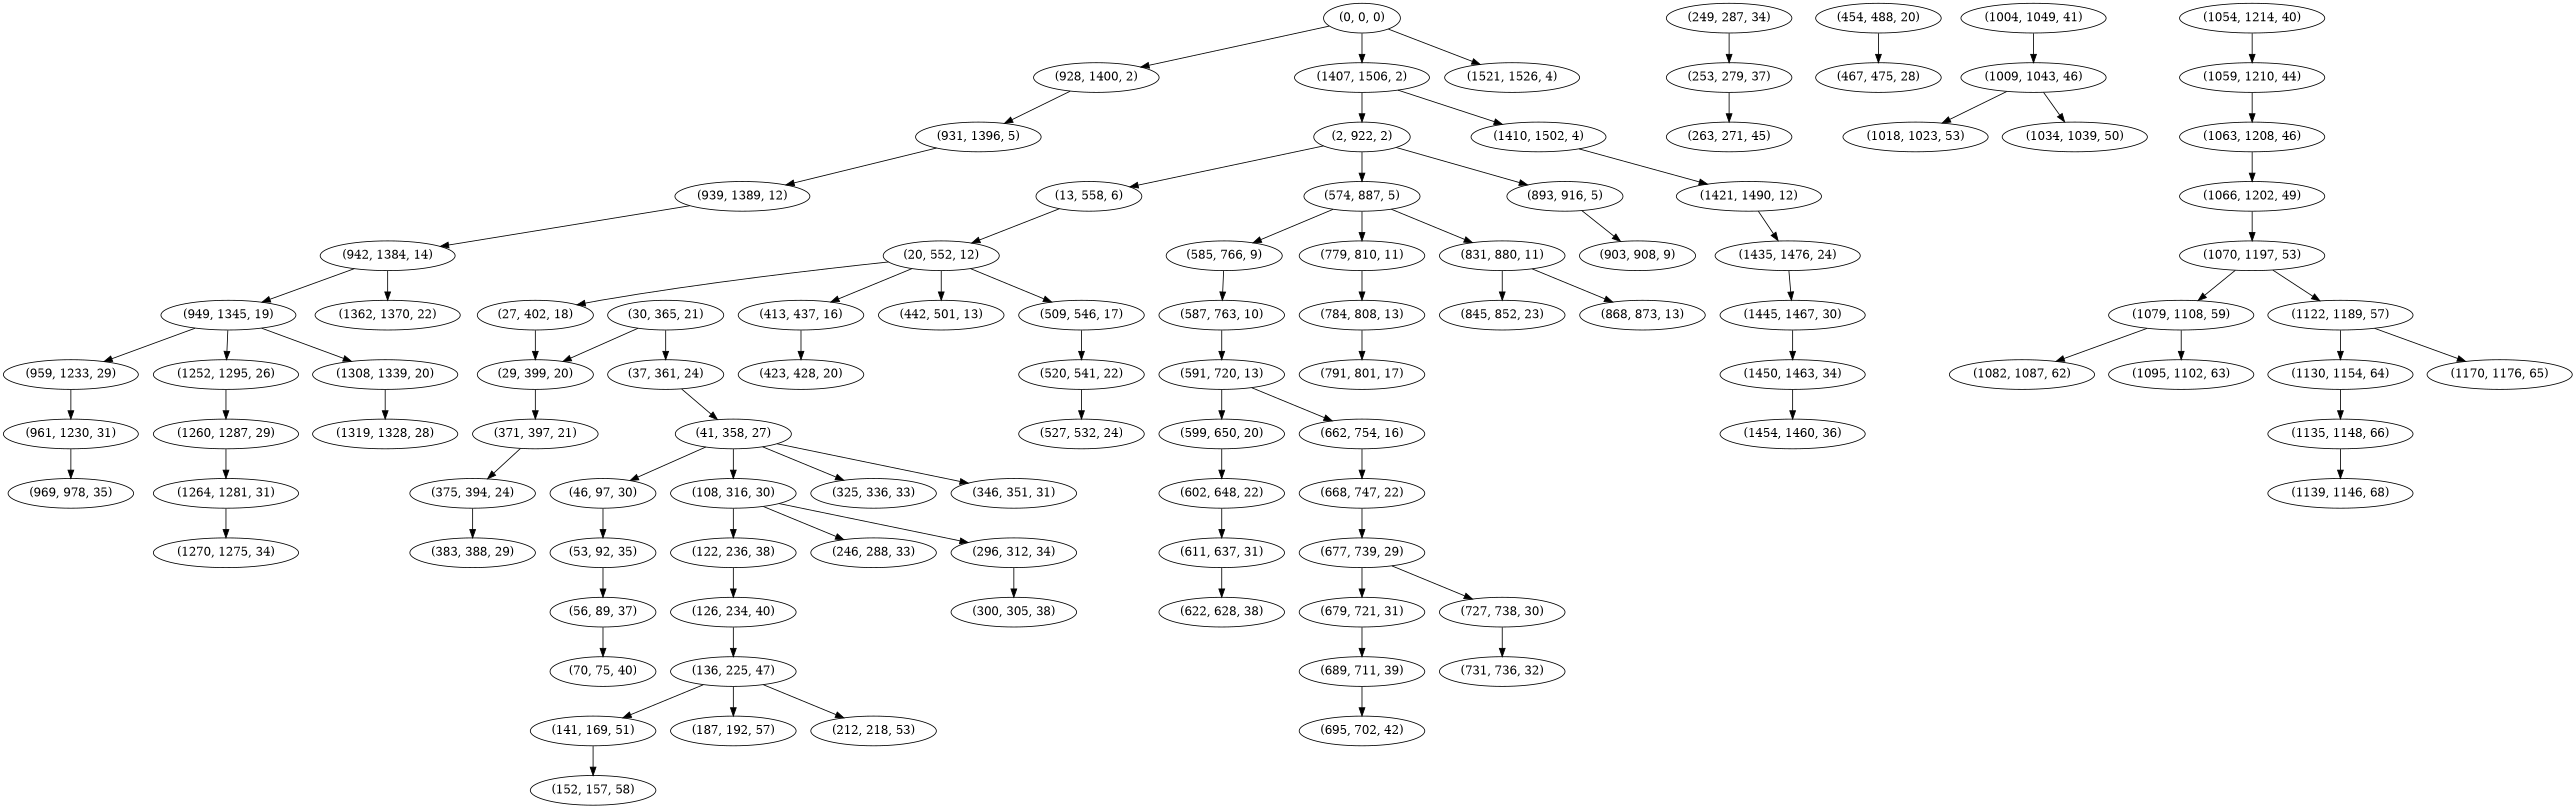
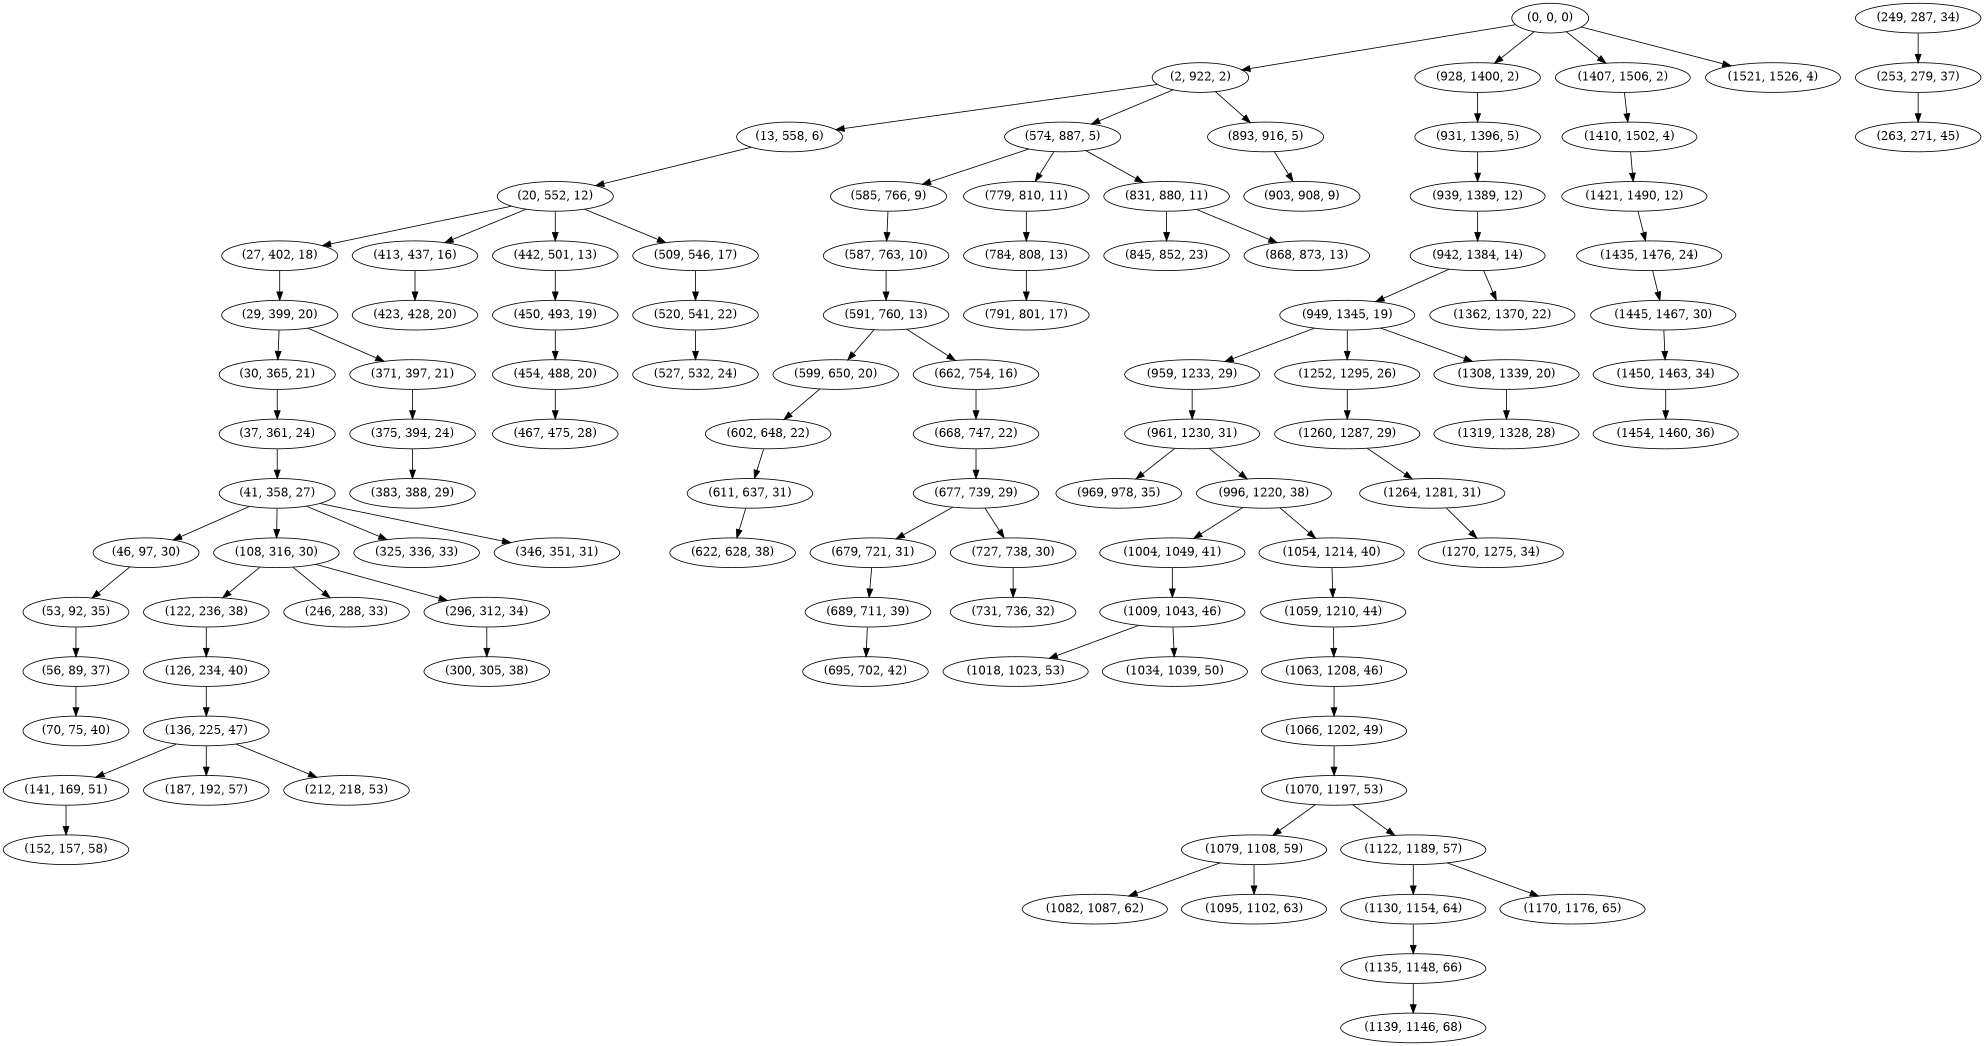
edge "(1407, 1506, 2)" -> "(2, 922, 2)": now "(0, 0, 0)" -> "(2, 922, 2)"
node "(450, 493, 19)": added
edge "(30, 365, 21)" -> "(29, 399, 20)": reversed
node "(591, 720, 13)": label "(591, 720, 13)" -> "(591, 760, 13)"
node "(996, 1220, 38)": added
